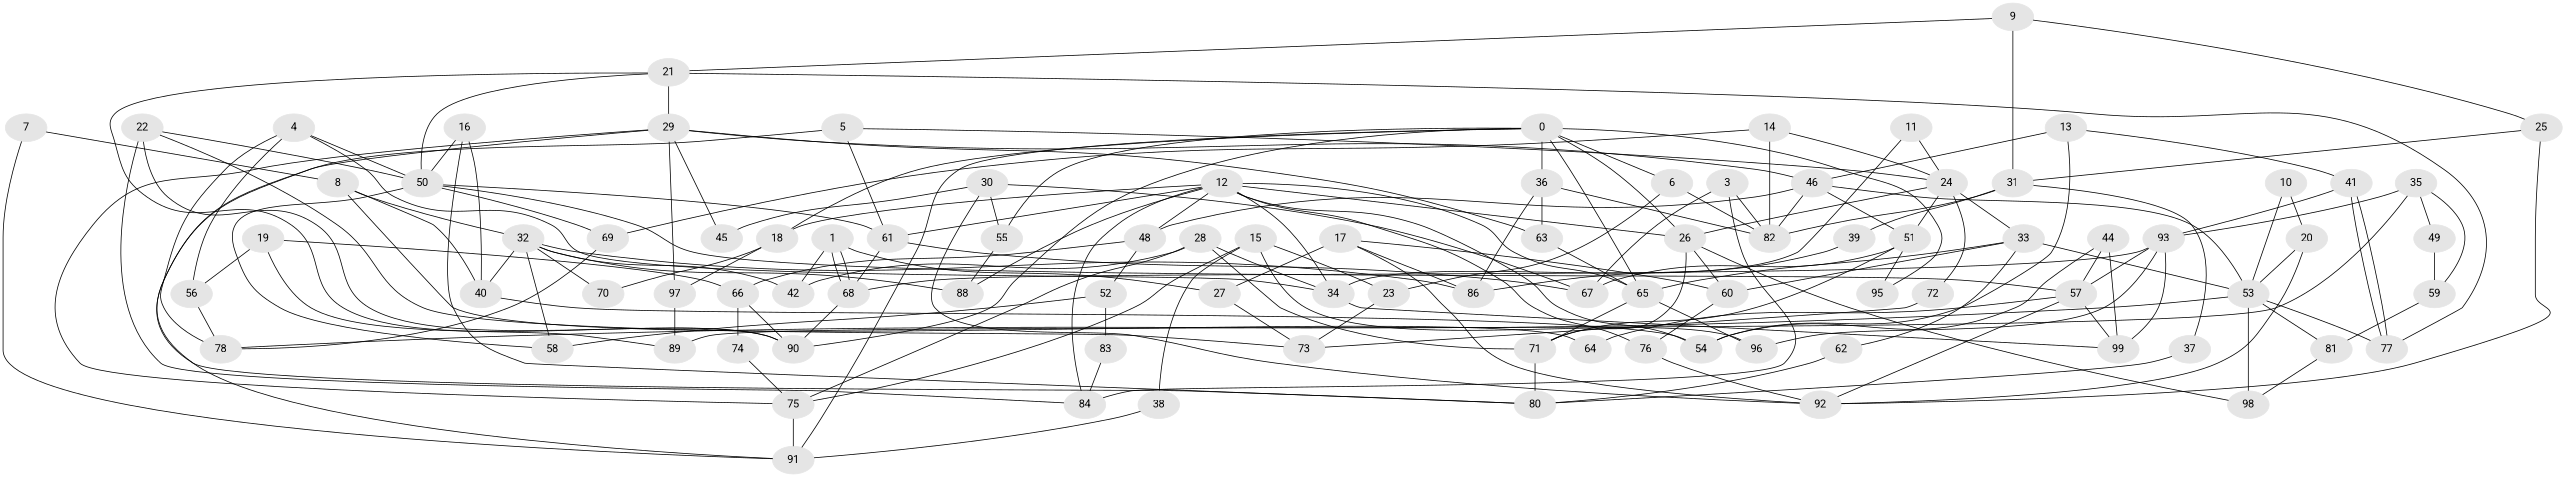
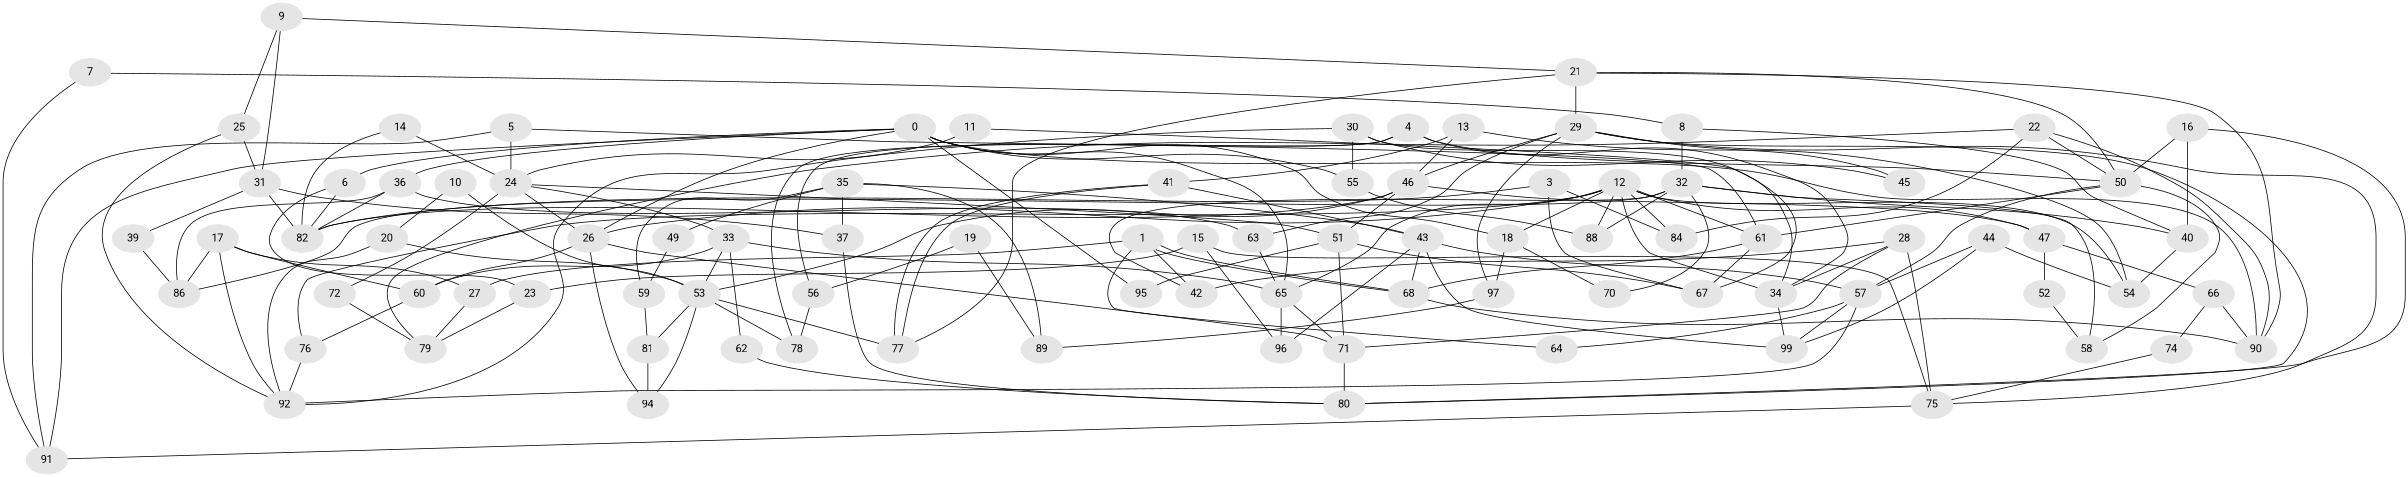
edge "35" -- "37": added
node "69": removed
node "48": label "48" -> "47"
node "93": label "93" -> "43"
edge "19" -- "66": removed
edge "8" -- "64": now "1" -- "64"
node "83": removed
node "73": label "73" -> "79"
node "38": removed
node "98": label "98" -> "94"
